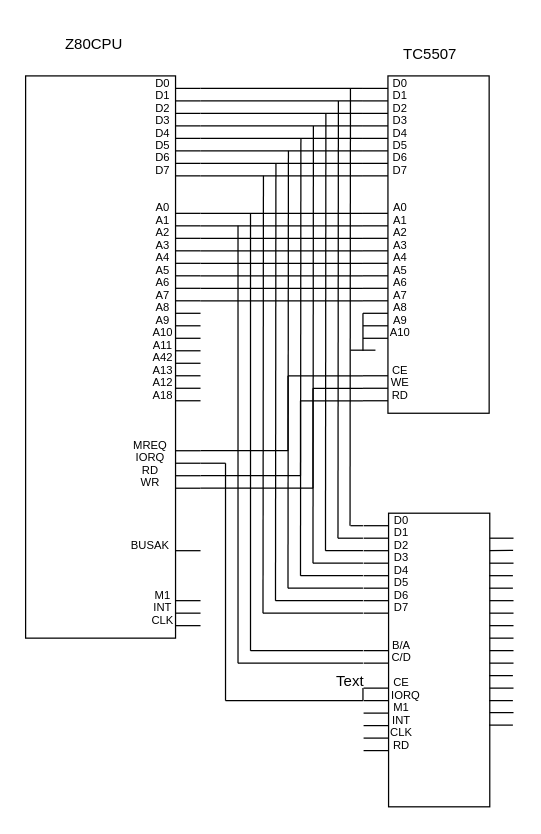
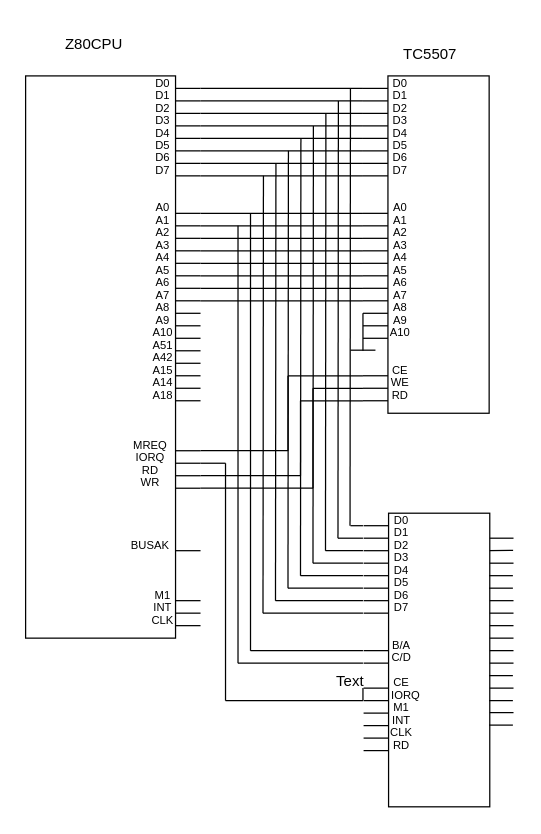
node "A11": label "A11" -> "A51"
node "A13": label "A13" -> "A15"
node "A12": label "A12" -> "A14"
